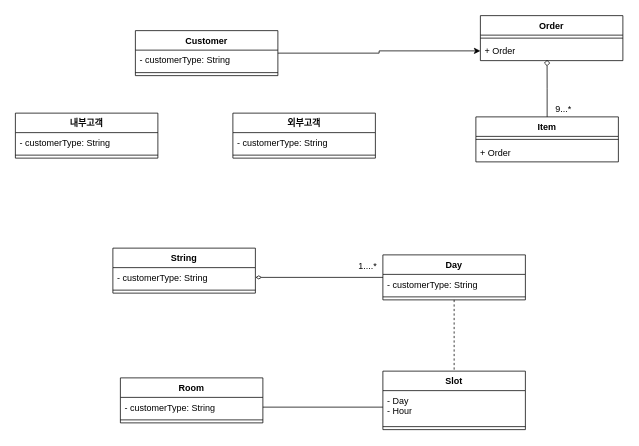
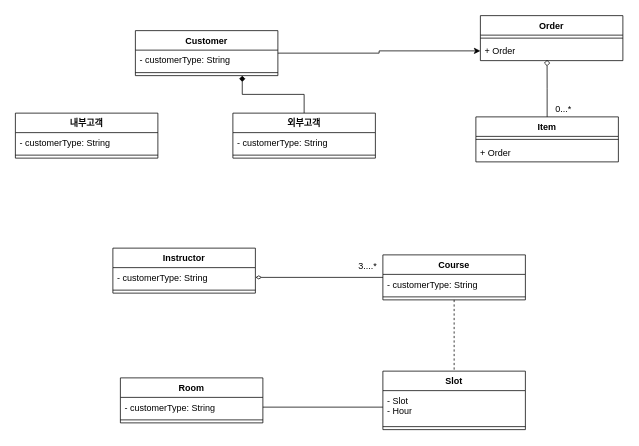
edge "외부고객" -> "Customer": added
node "9...*": label "9...*" -> "0...*"
node "String": label "String" -> "Instructor"
node "Day": label "Day" -> "Course"
node "1....*": label "1....*" -> "3....*"
node "- Day - Hour": label "- Day - Hour" -> "- Slot - Hour"
